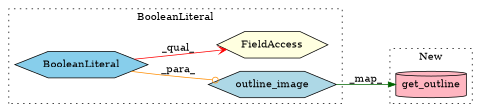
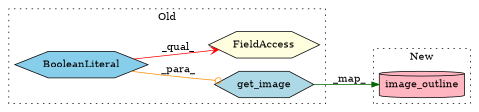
cluster "BooleanLiteral": label "BooleanLiteral" -> "Old"
node "outline_image": label "outline_image" -> "get_image"
node "get_outline": label "get_outline" -> "image_outline"
